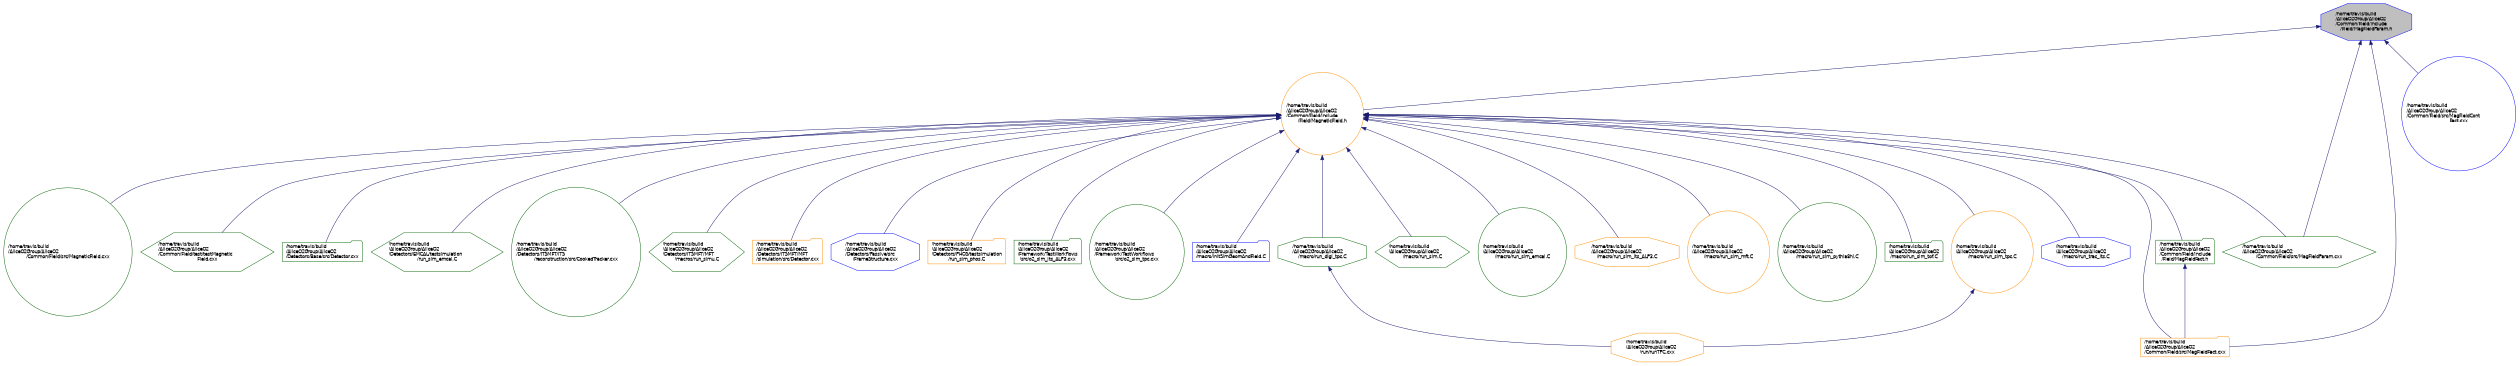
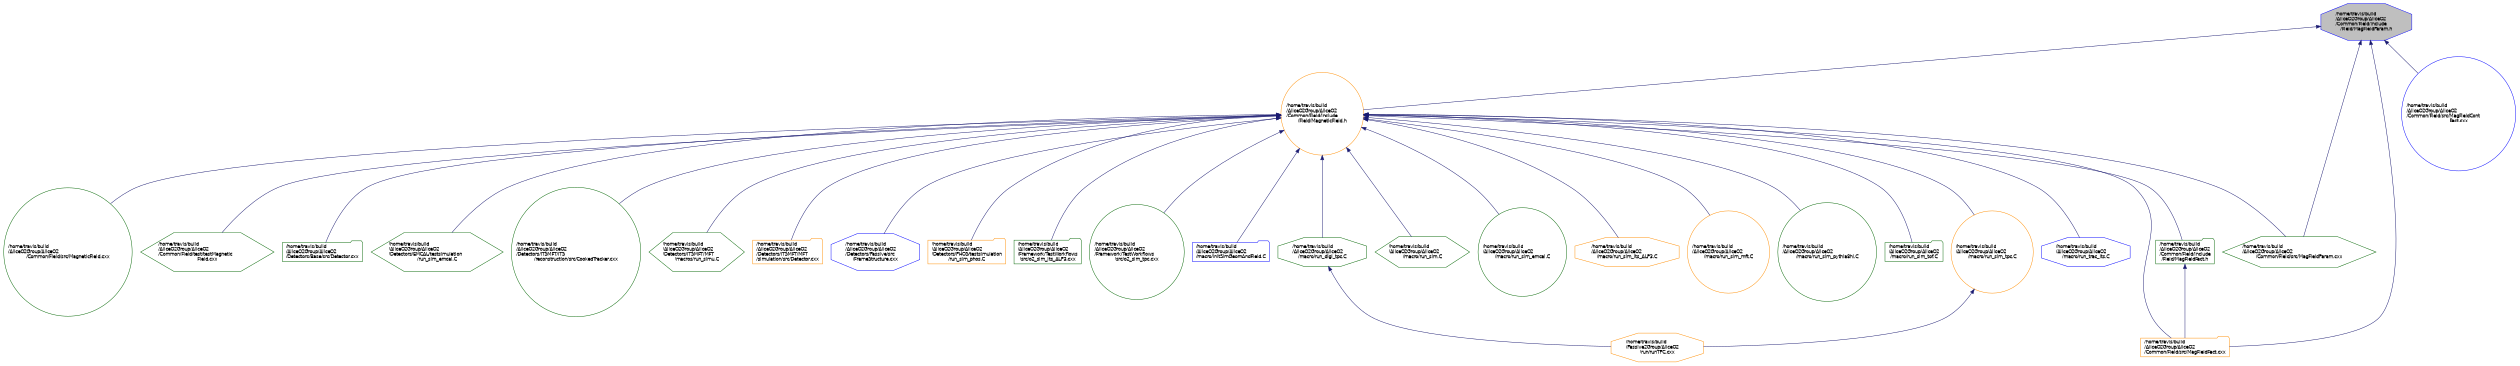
node "/home/travis/build /AliceO2Group/AliceO2 /run/runTPC.cxx": label "/home/travis/build /AliceO2Group/AliceO2 /run/runTPC.cxx" -> "/home/travis/build /Passive2Group/AliceO2 /run/runTPC.cxx"
